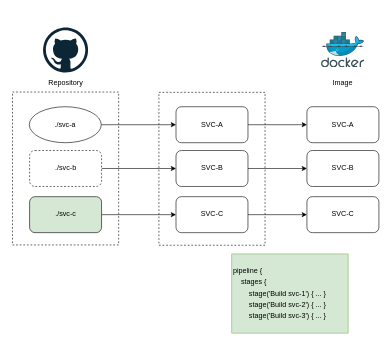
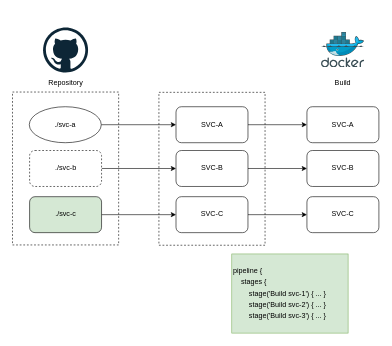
node "Image": label "Image" -> "Build"
